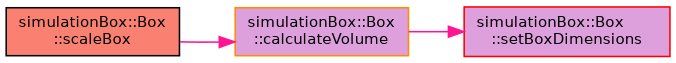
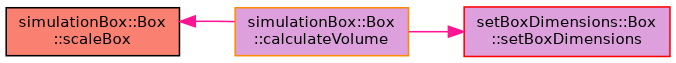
node "simulationBox::Box ::setBoxDimensions": label "simulationBox::Box ::setBoxDimensions" -> "setBoxDimensions::Box ::setBoxDimensions"
edge "simulationBox::Box ::scaleBox" -> "simulationBox::Box ::calculateVolume": reversed
